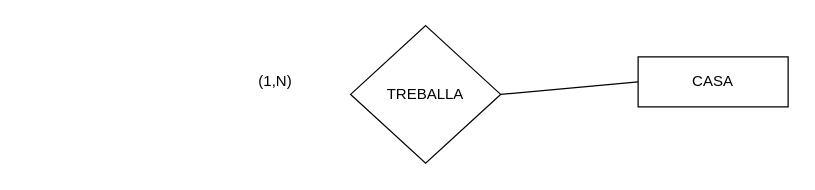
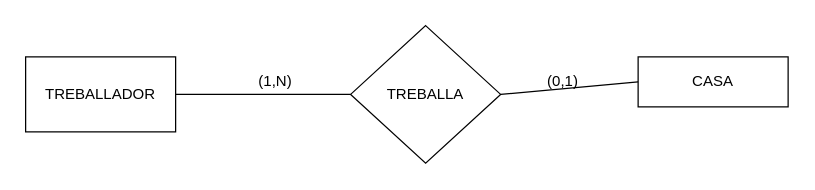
node "(0,1)": added
node "TREBALLADOR": added
edge "TREBALLADOR" -- "TREBALLA": added
